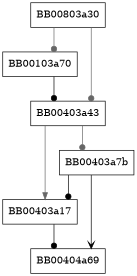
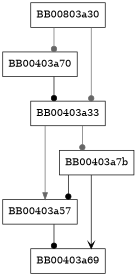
node "BB00103a70": label "BB00103a70" -> "BB00403a70"
node "BB00403a43": label "BB00403a43" -> "BB00403a33"
node "BB00403a17": label "BB00403a17" -> "BB00403a57"
node "BB00404a69": label "BB00404a69" -> "BB00403a69"
